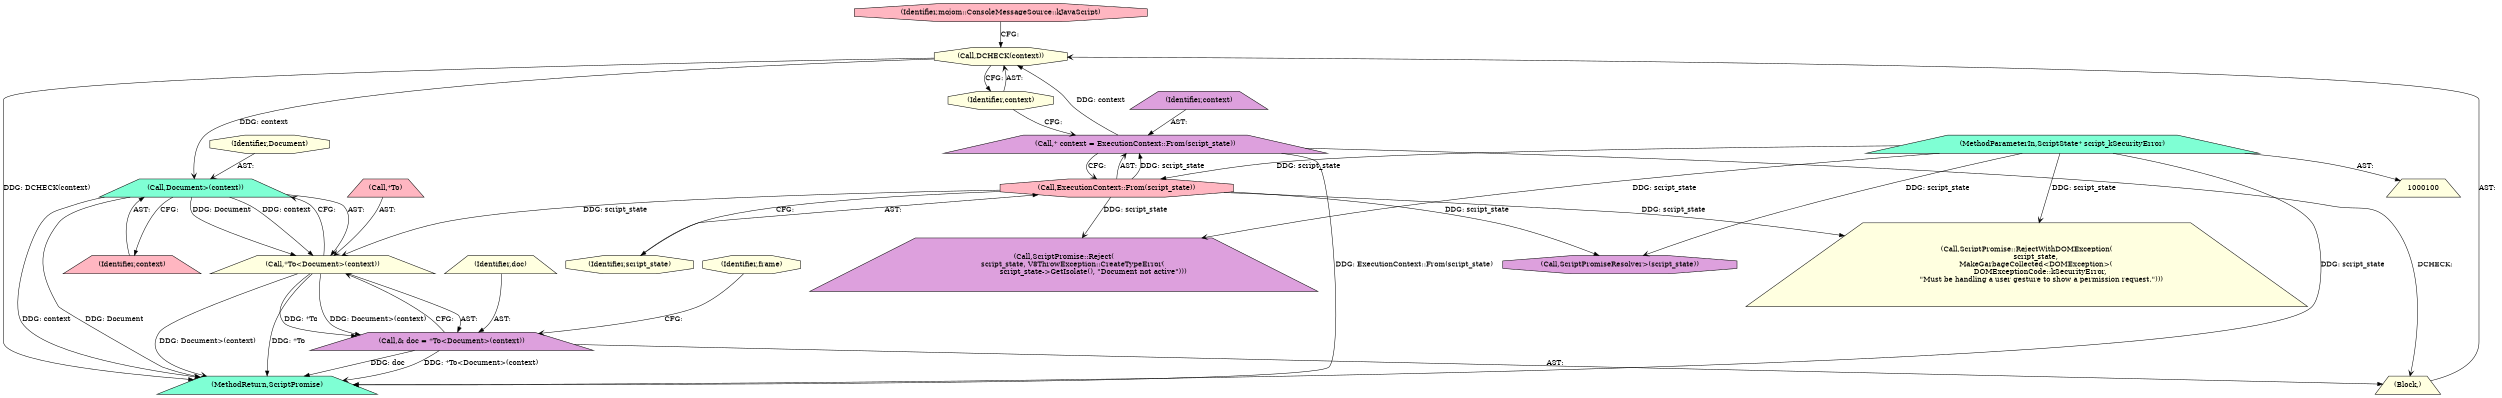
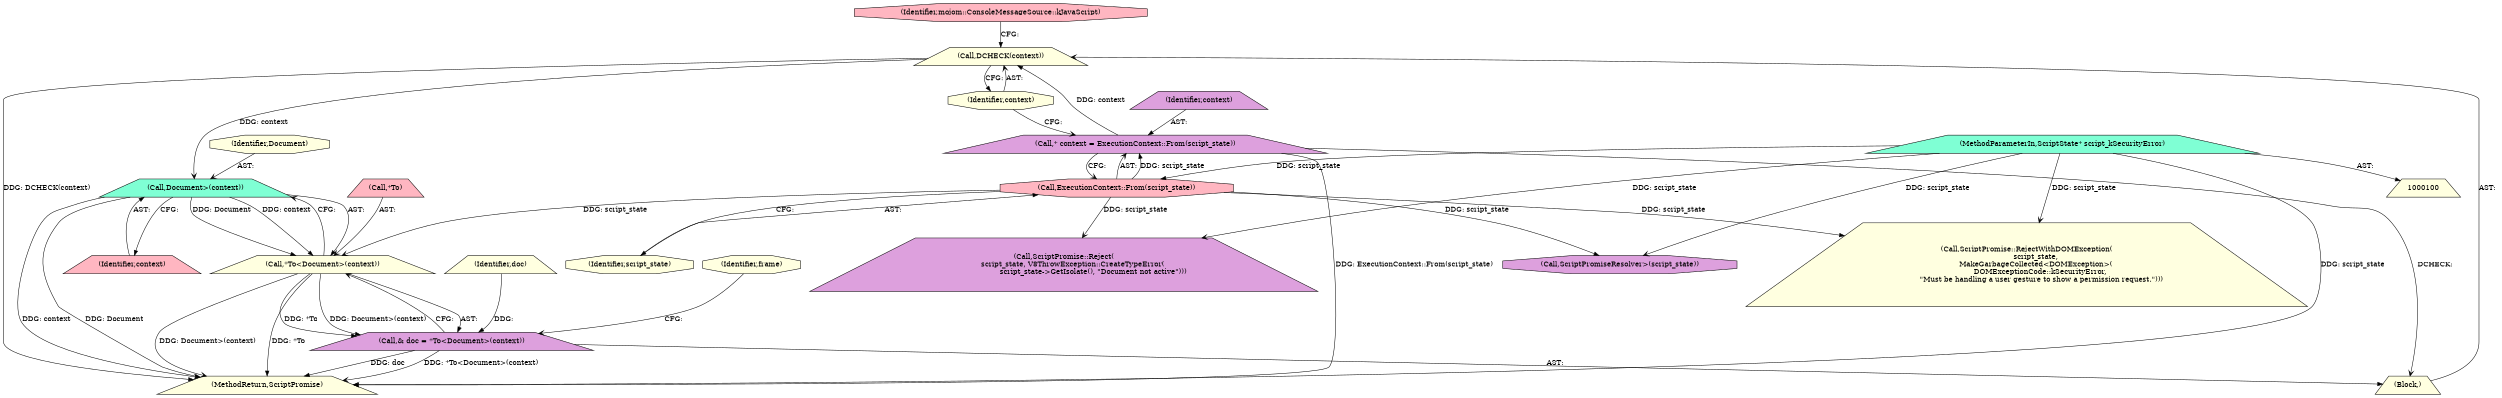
node "(Call,DCHECK(context))": shape octagon -> trapezium
edge "(Identifier,doc)" -> "(Call,& doc = *To<Document>(context))": label "AST: " -> "DDG: "
node "(MethodReturn,ScriptPromise)": fillcolor aquamarine -> lightyellow
